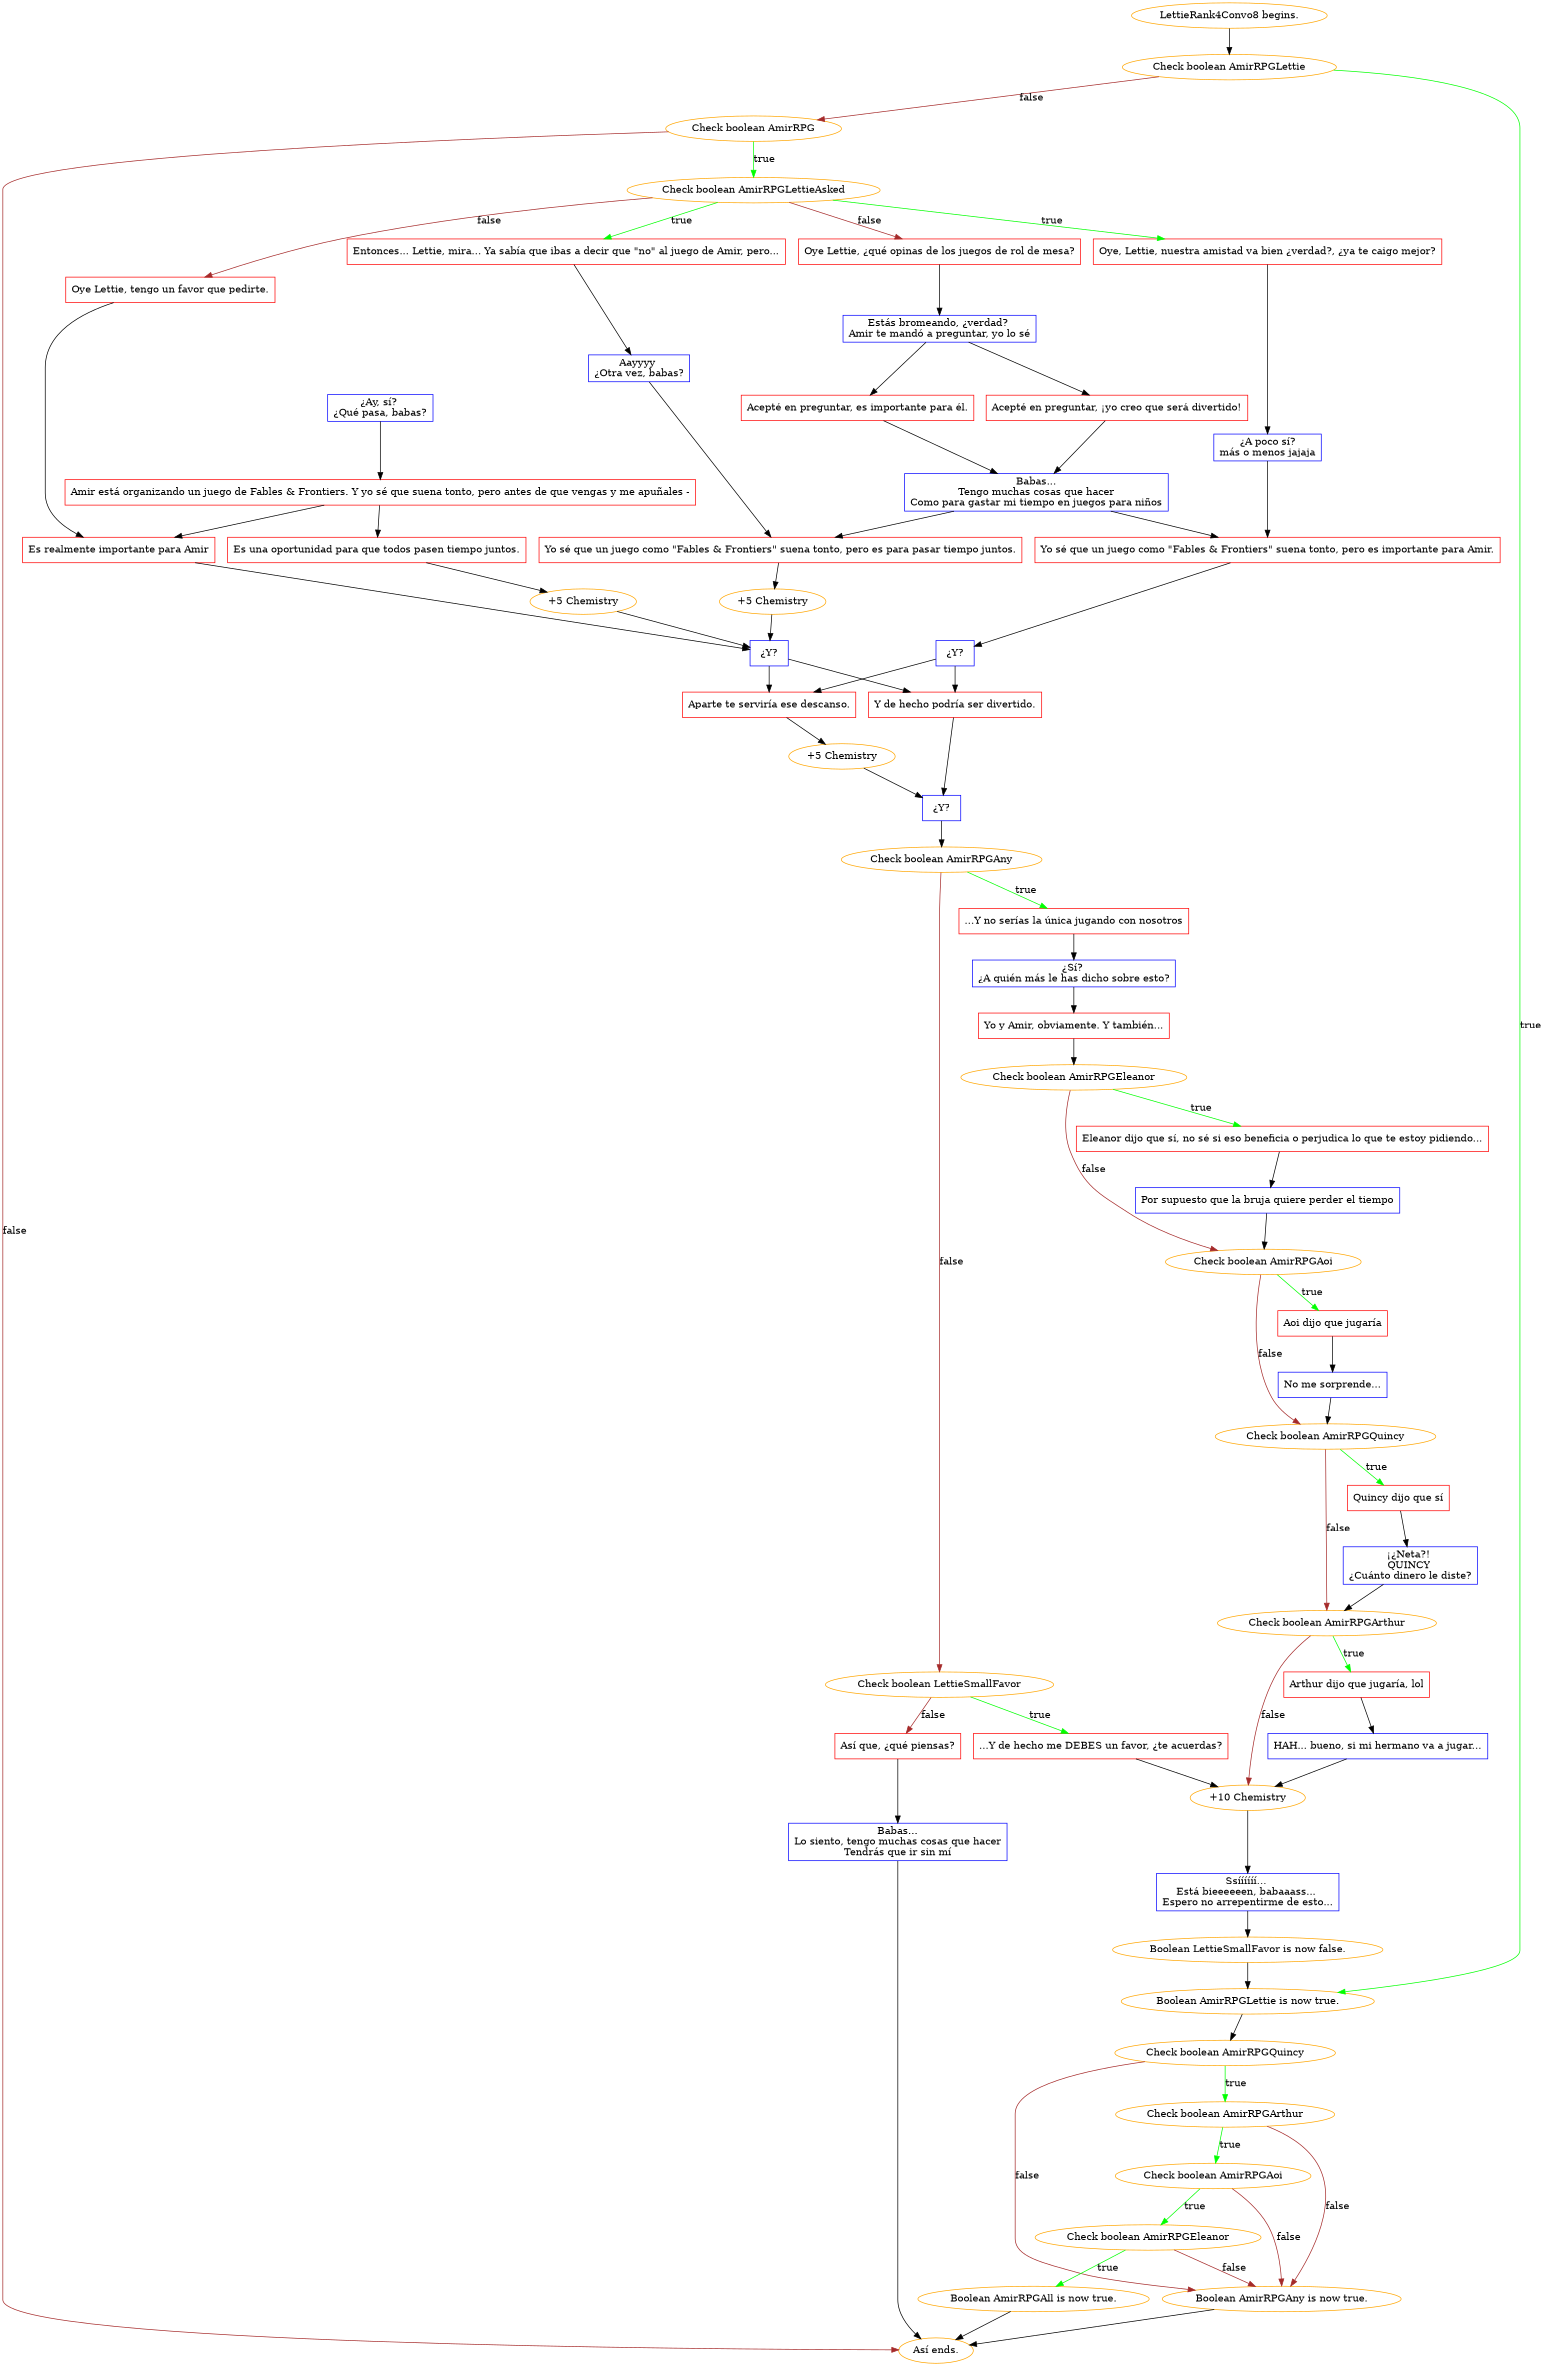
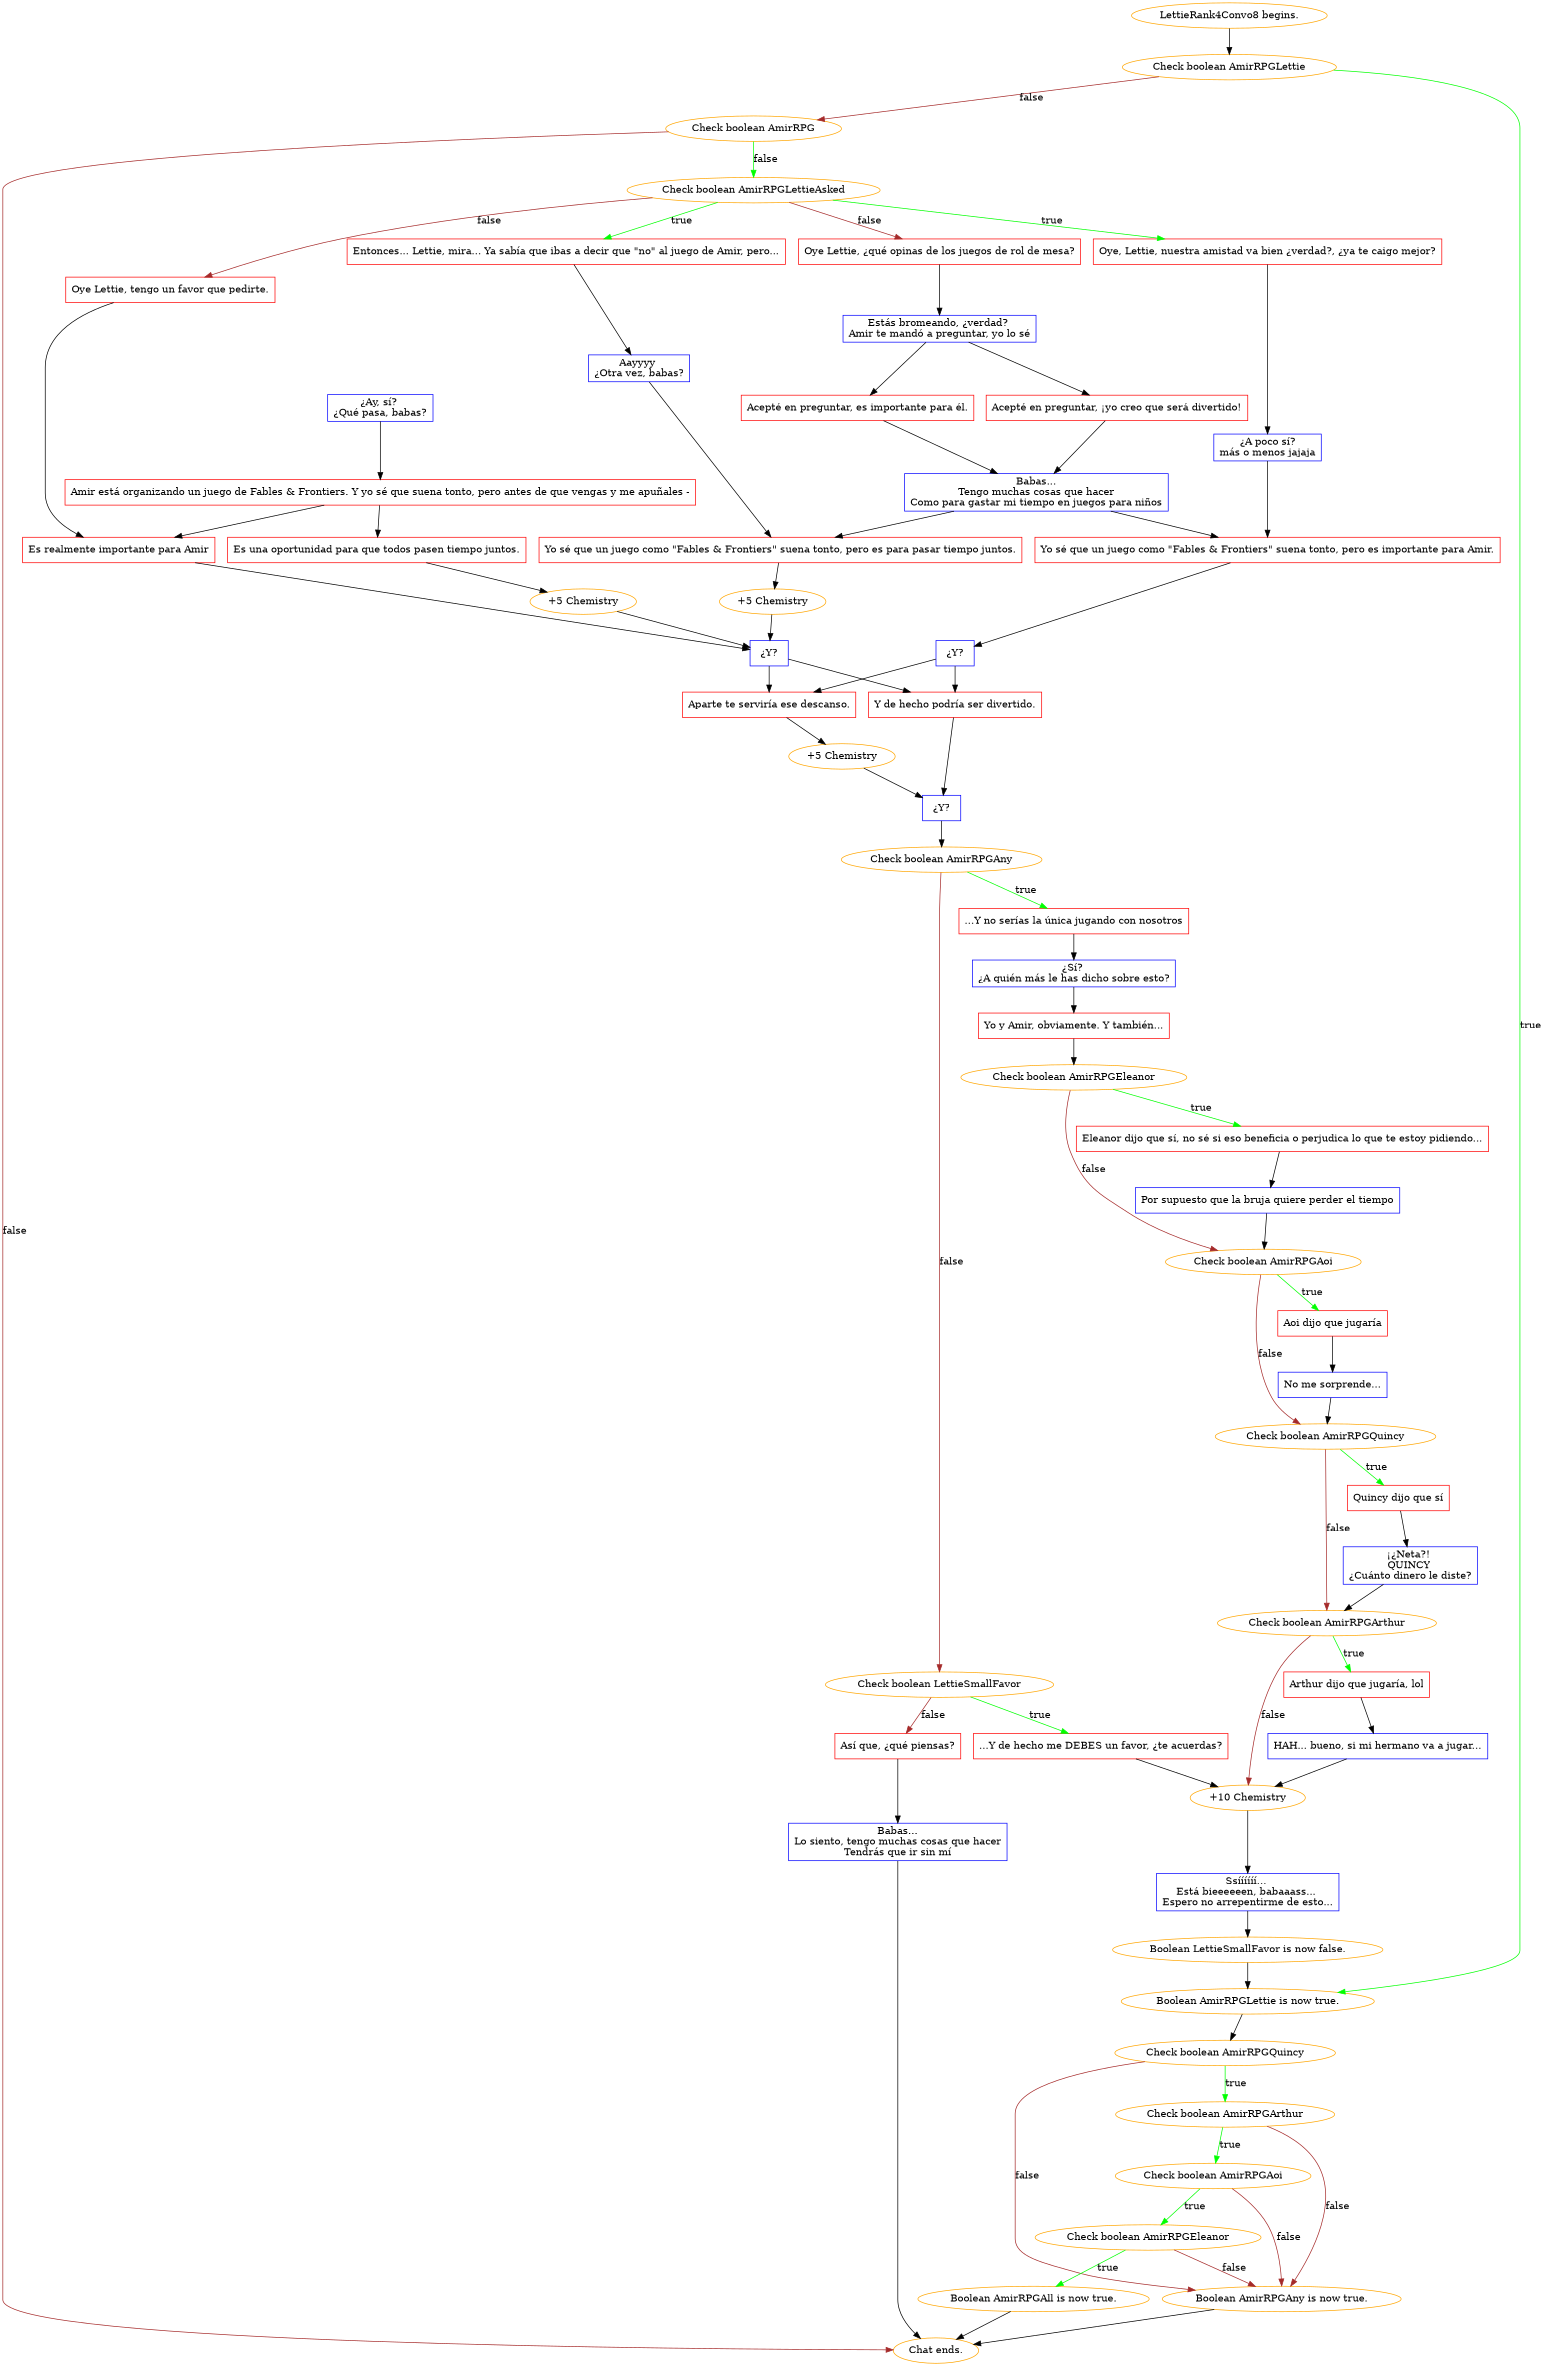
edge "Check boolean AmirRPG" -> "Check boolean AmirRPGLettieAsked": label "true" -> "false"
node "Así ends.": label "Así ends." -> "Chat ends."
